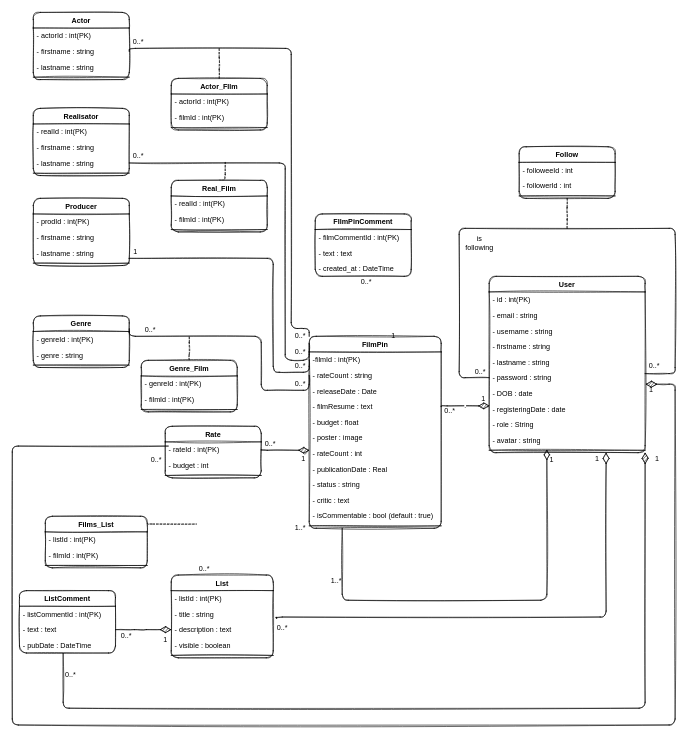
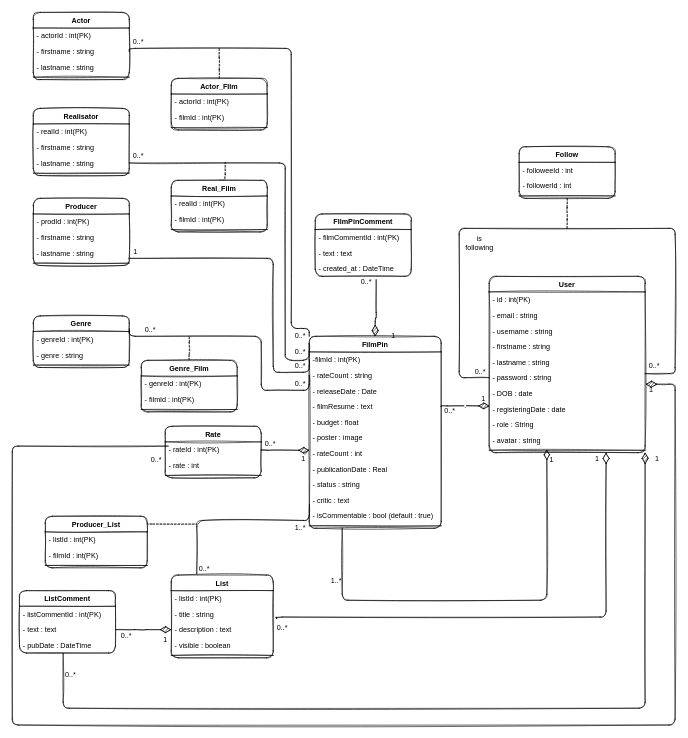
edge "- created_at : DateTime" -> "FilmPin": added
node "- budget : int": label "- budget : int" -> "- rate : int"
edge "- critic : text" -- "List": added
node "Films_List": label "Films_List" -> "Producer_List"
